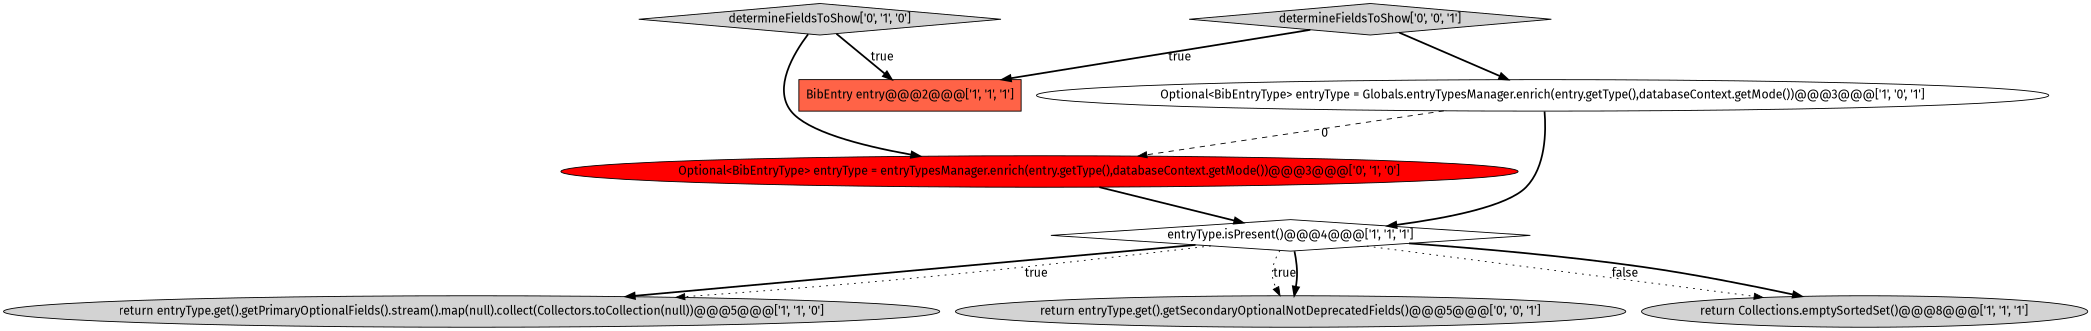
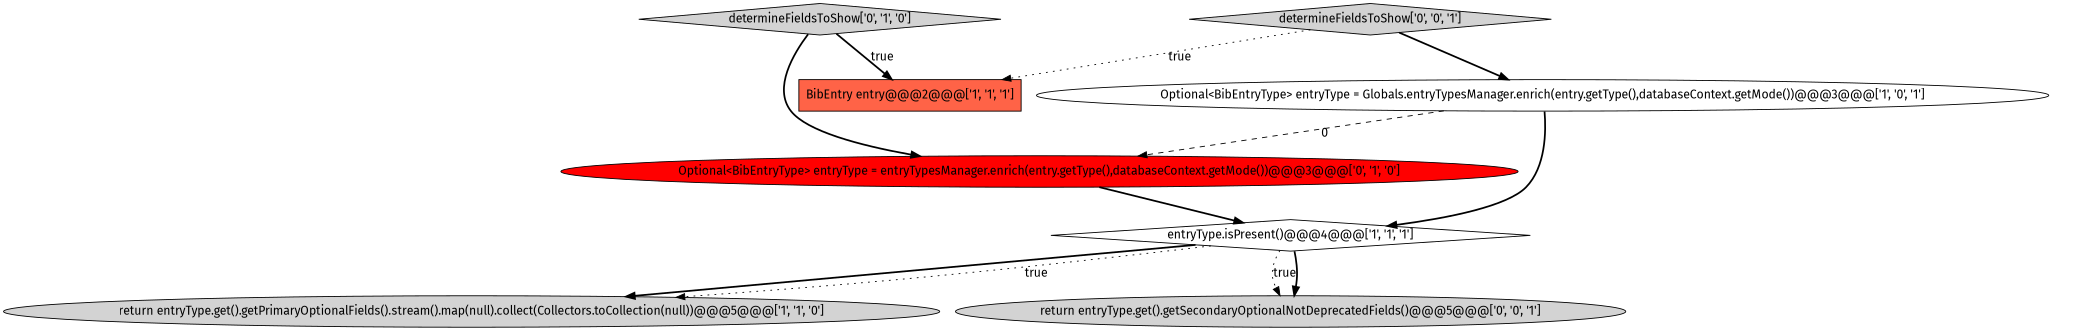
edge "determineFieldsToShow['0', '0', '1']" -> "BibEntry entry@@@2@@@['1', '1', '1']": style bold -> dotted
node "return Collections.emptySortedSet()@@@8@@@['1', '1', '1']": removed
